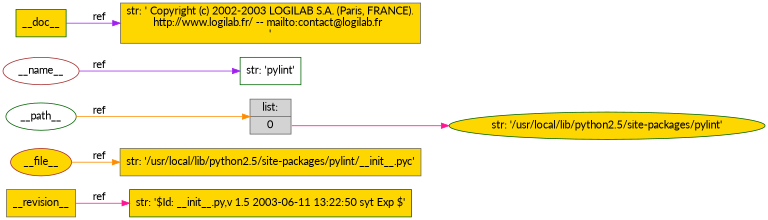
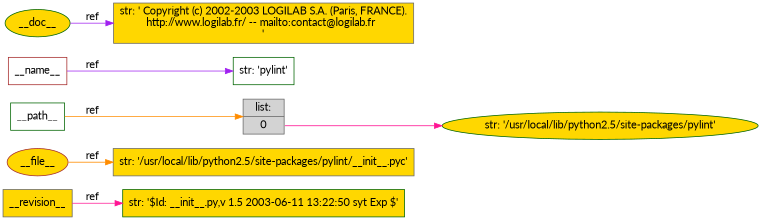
node "__doc__": shape box -> ellipse
node "__name__": shape ellipse -> box
node "__path__": shape ellipse -> box
